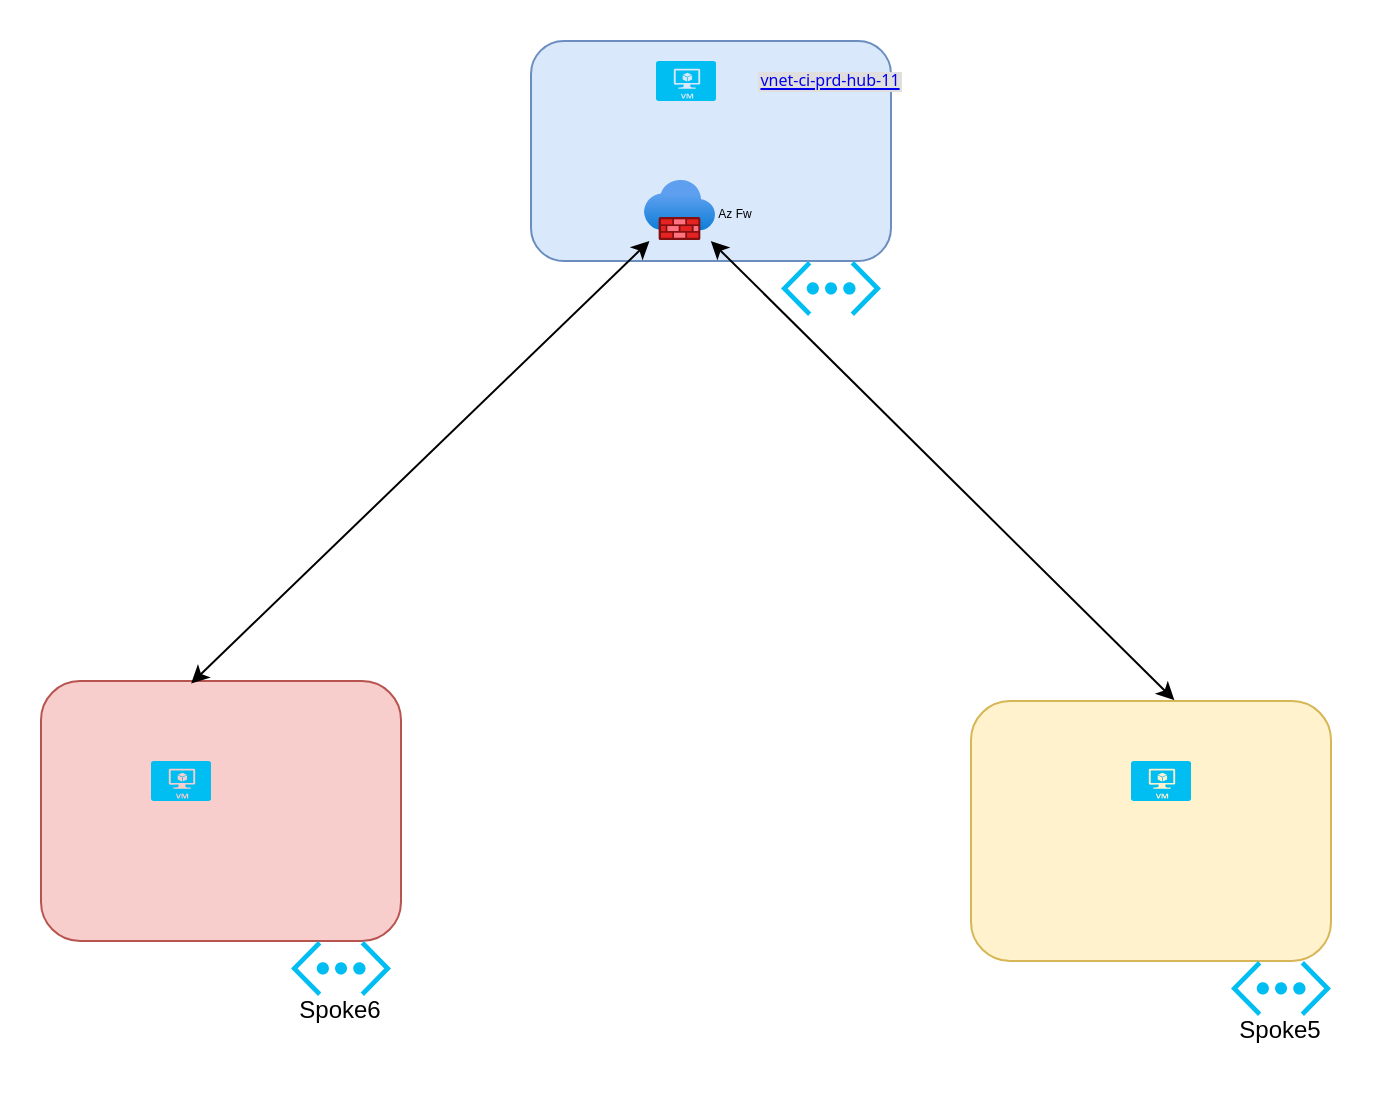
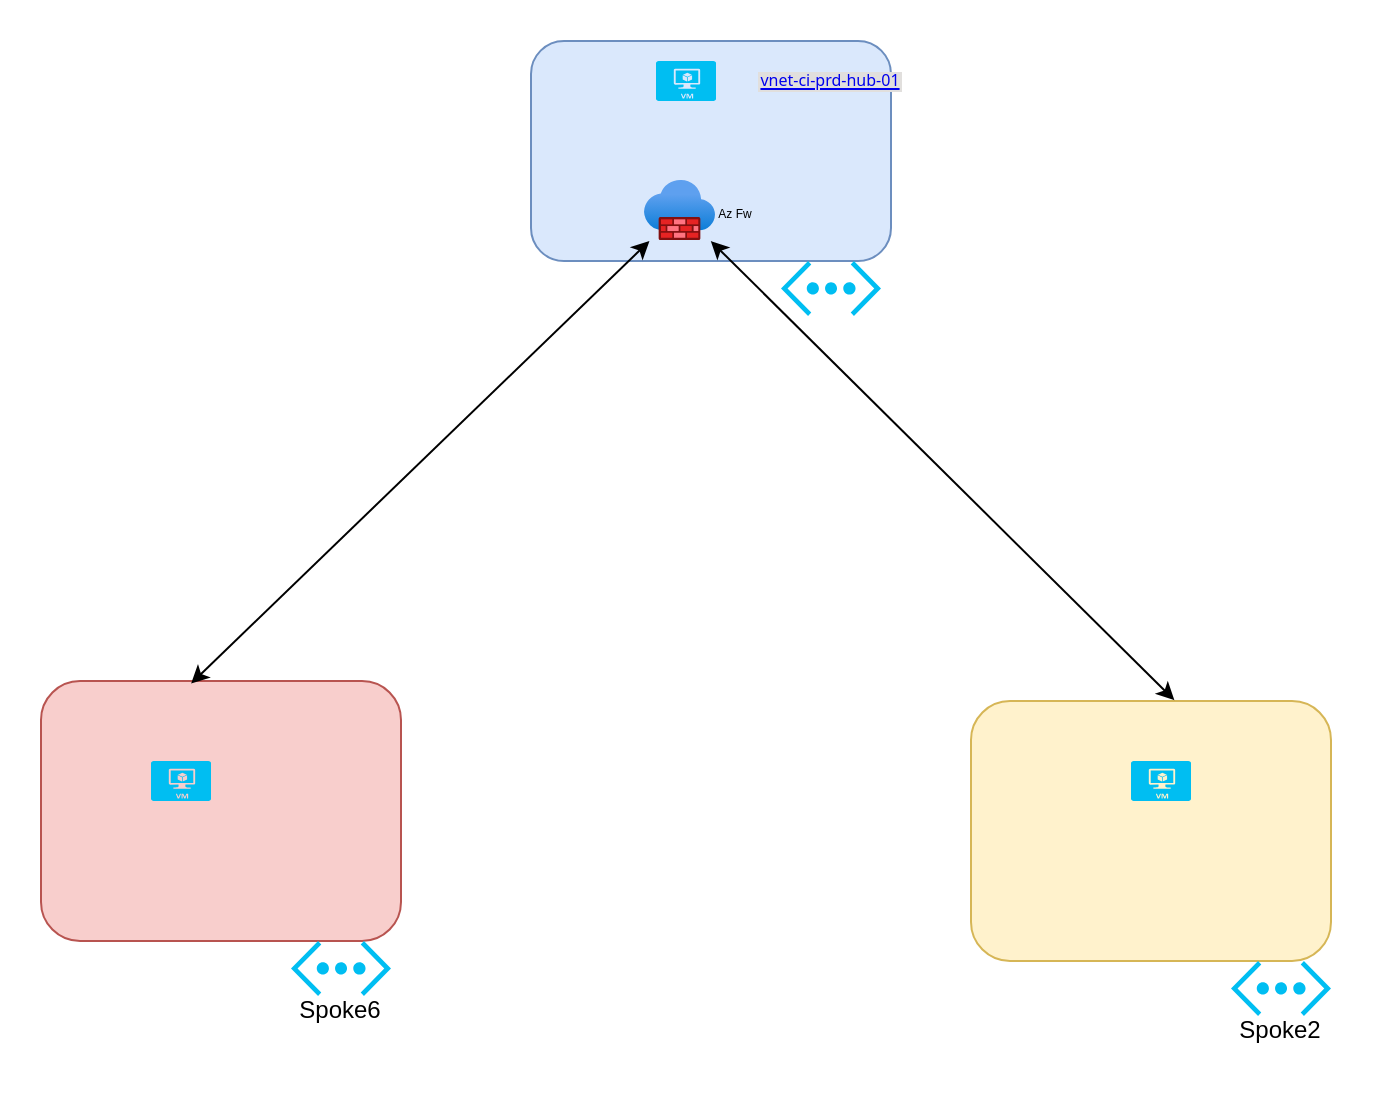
node "vnet-ci-prd-hub-11": label "vnet-ci-prd-hub-11" -> "vnet-ci-prd-hub-01"
node "Spoke5": label "Spoke5" -> "Spoke2"
